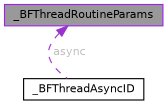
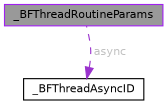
edge "_BFThreadAsyncID" -> "_BFThreadRoutineParams": reversed
